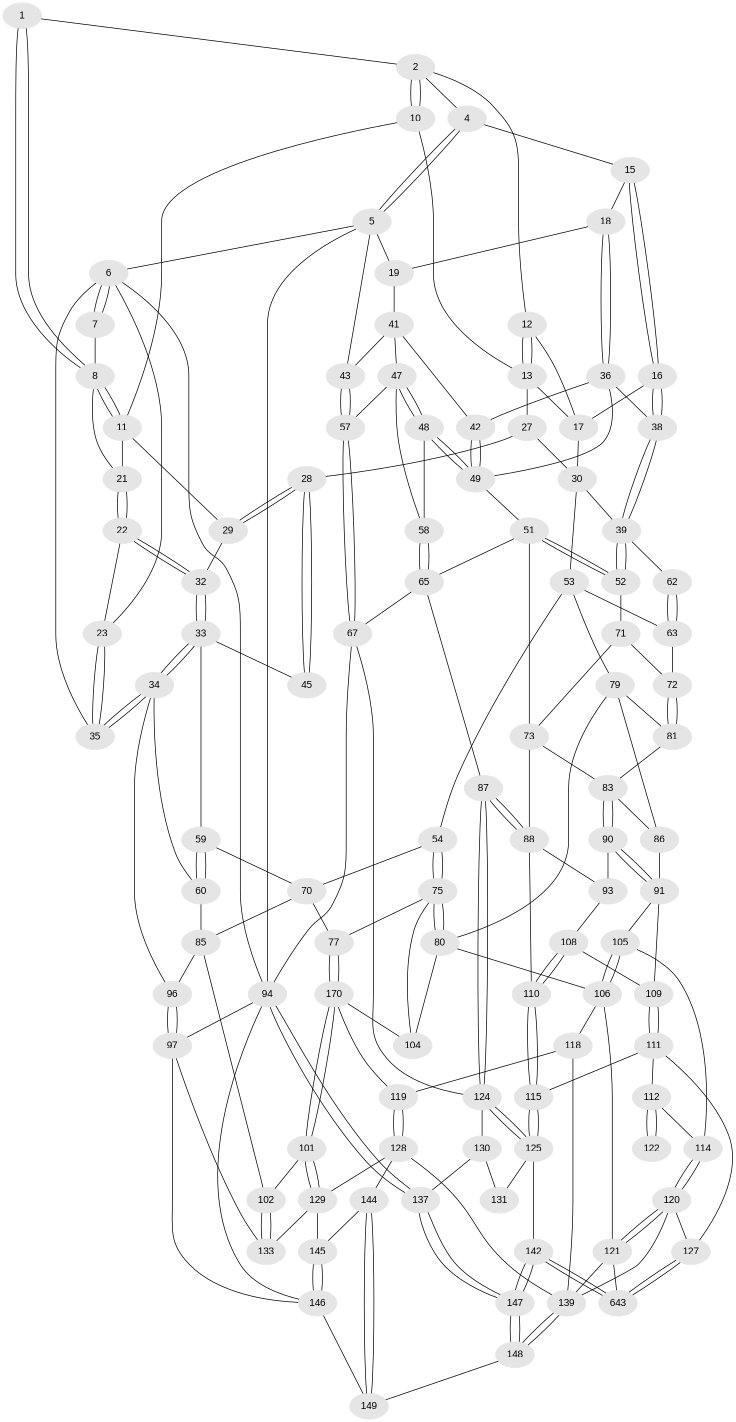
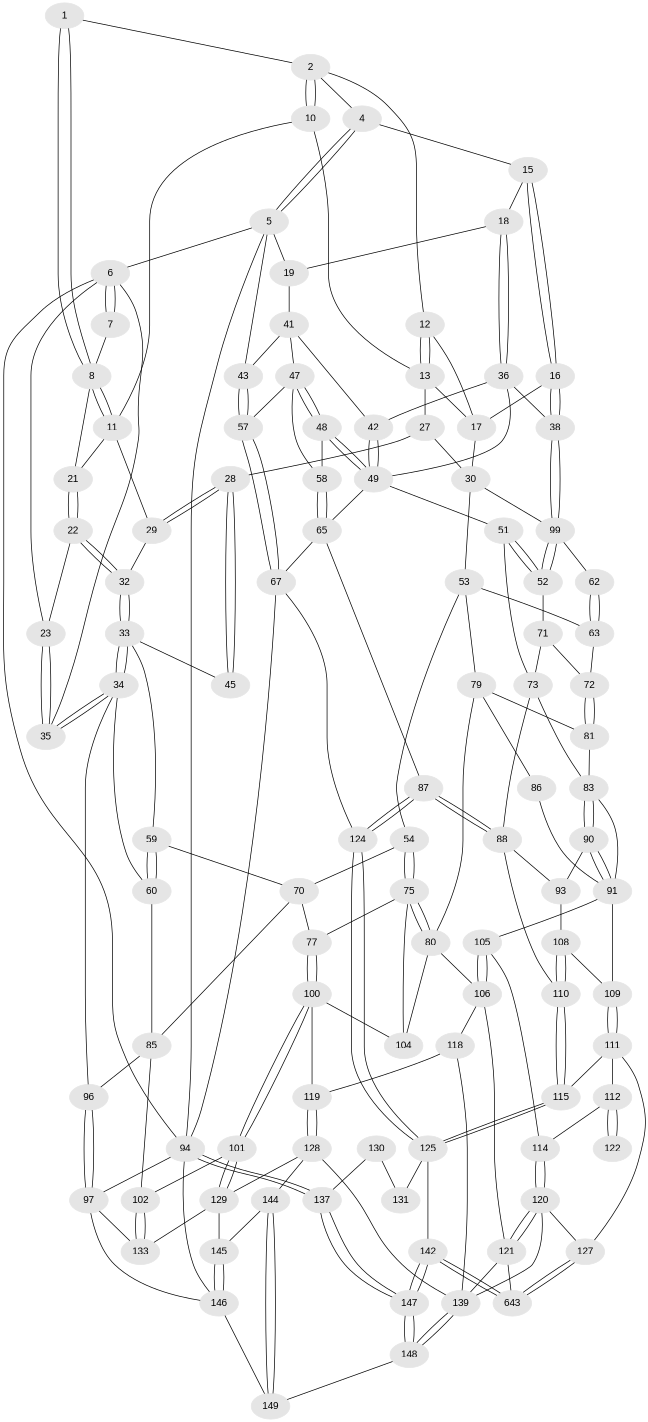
node "39": label "39" -> "99"
edge "51" -- "65": now "49" -- "65"
edge "83" -- "86": now "83" -- "91"
node "170": label "170" -> "100"
edge "124" -- "130": removed
